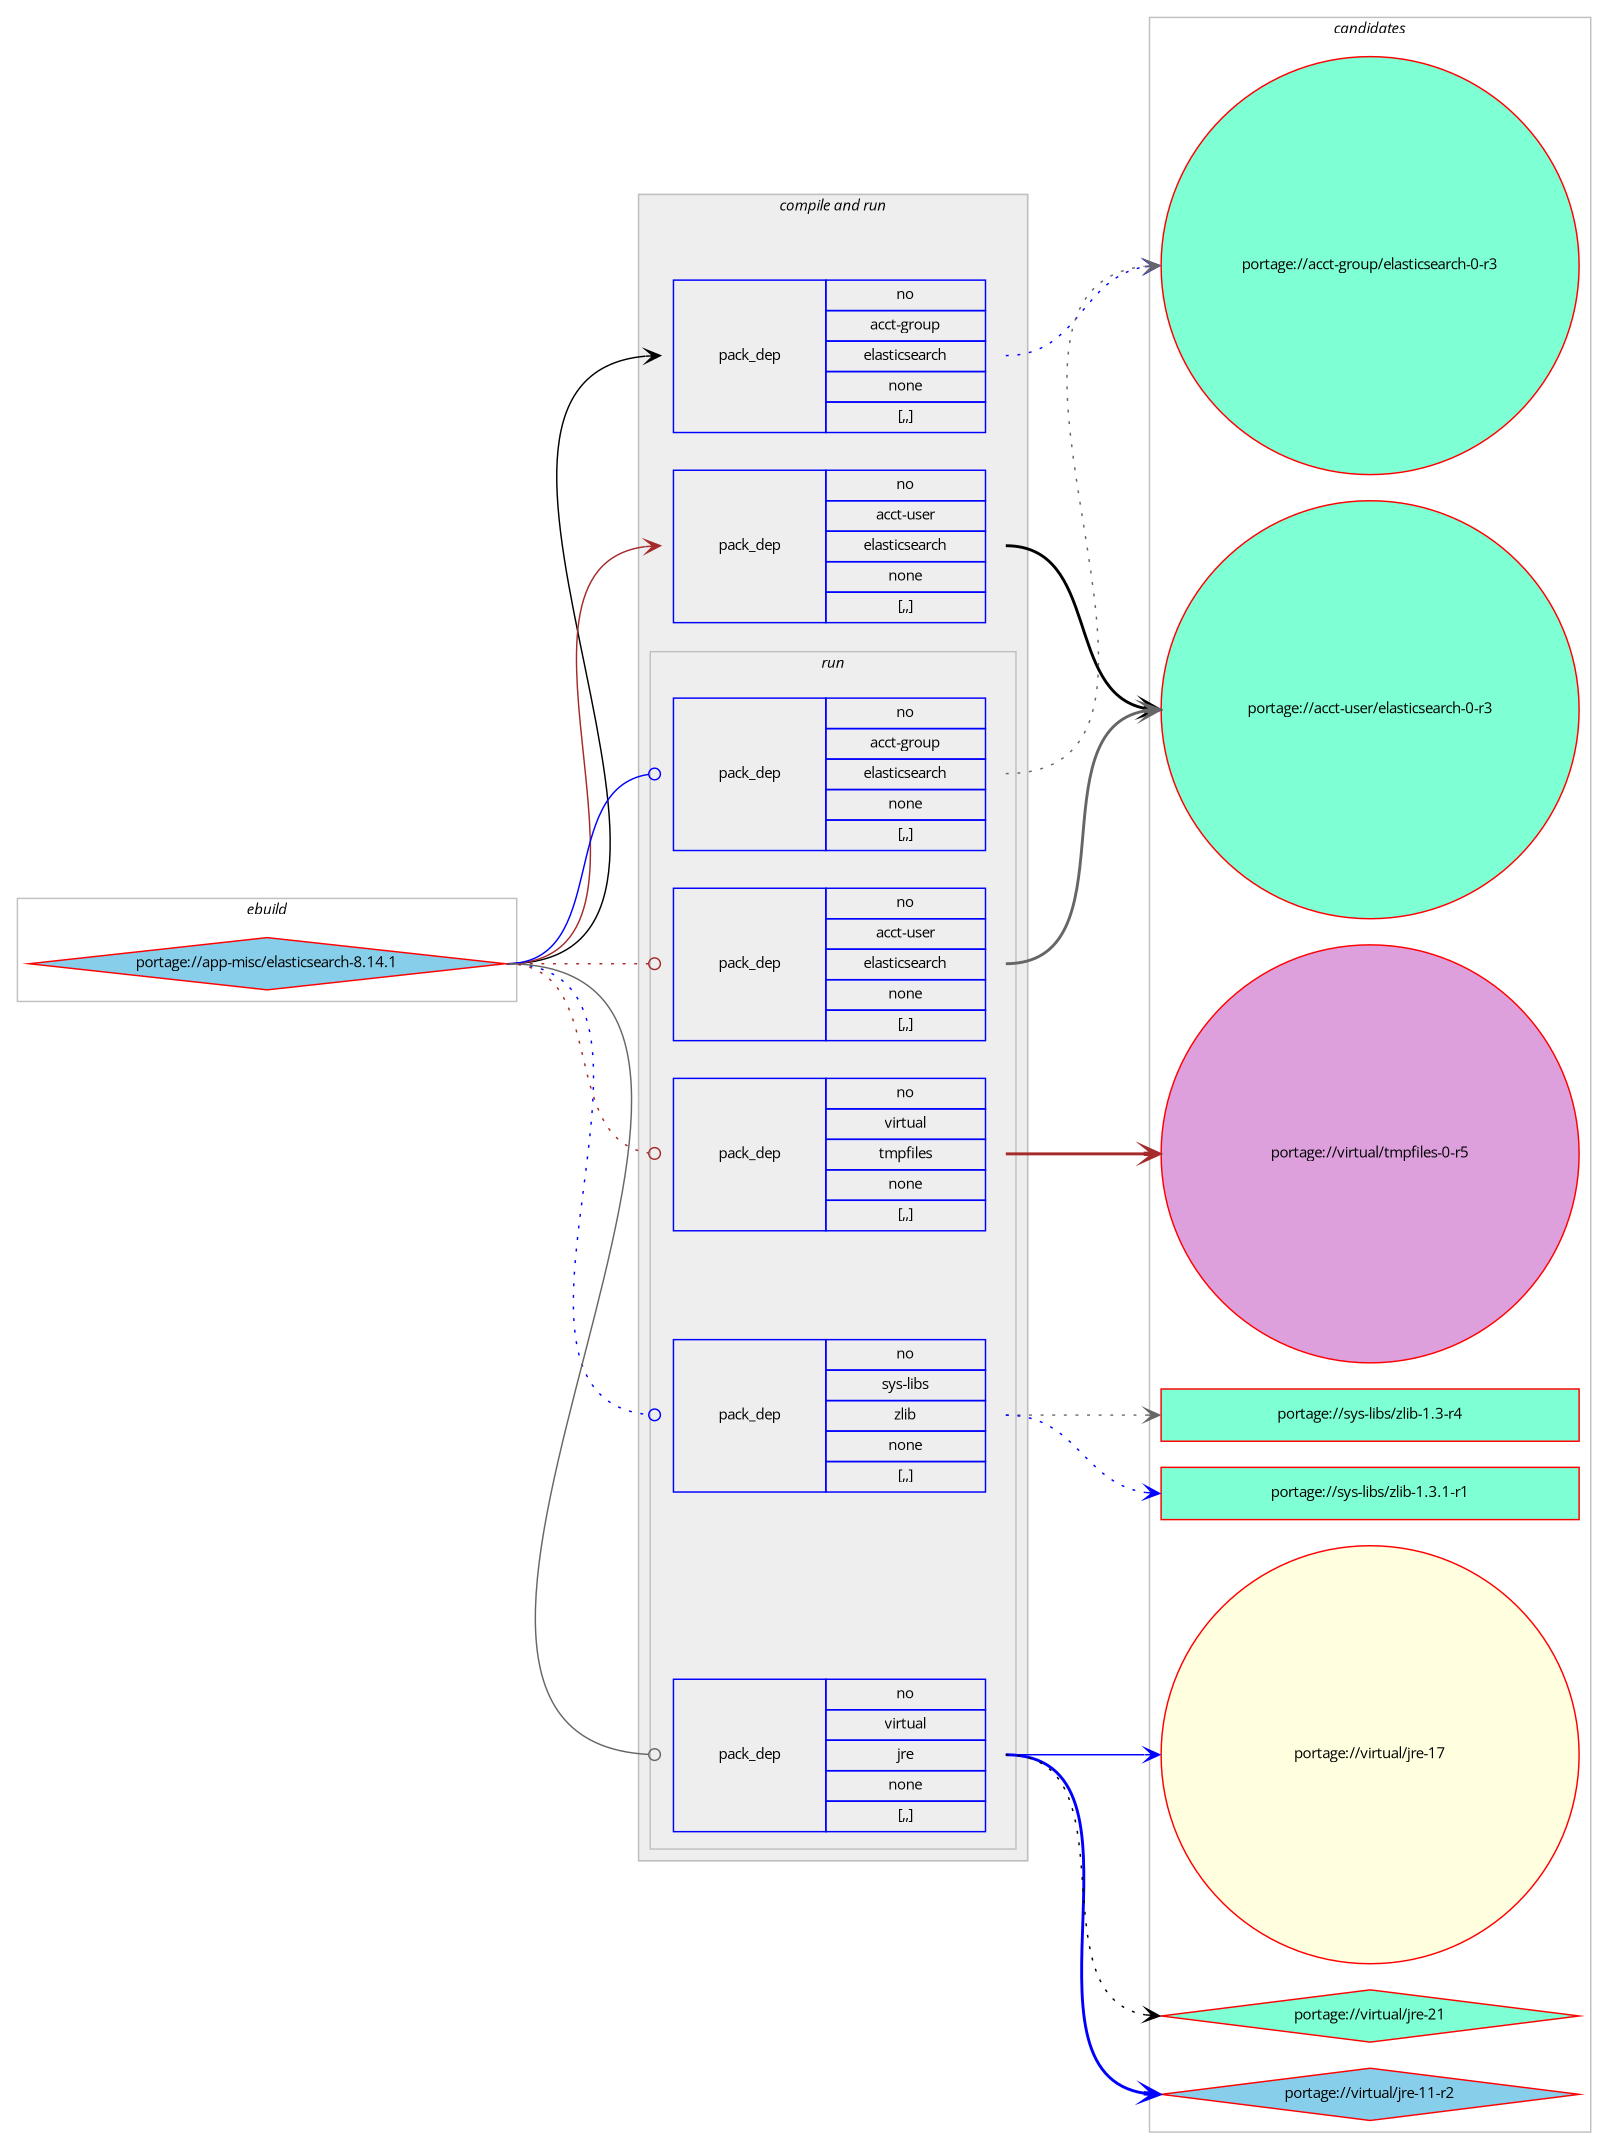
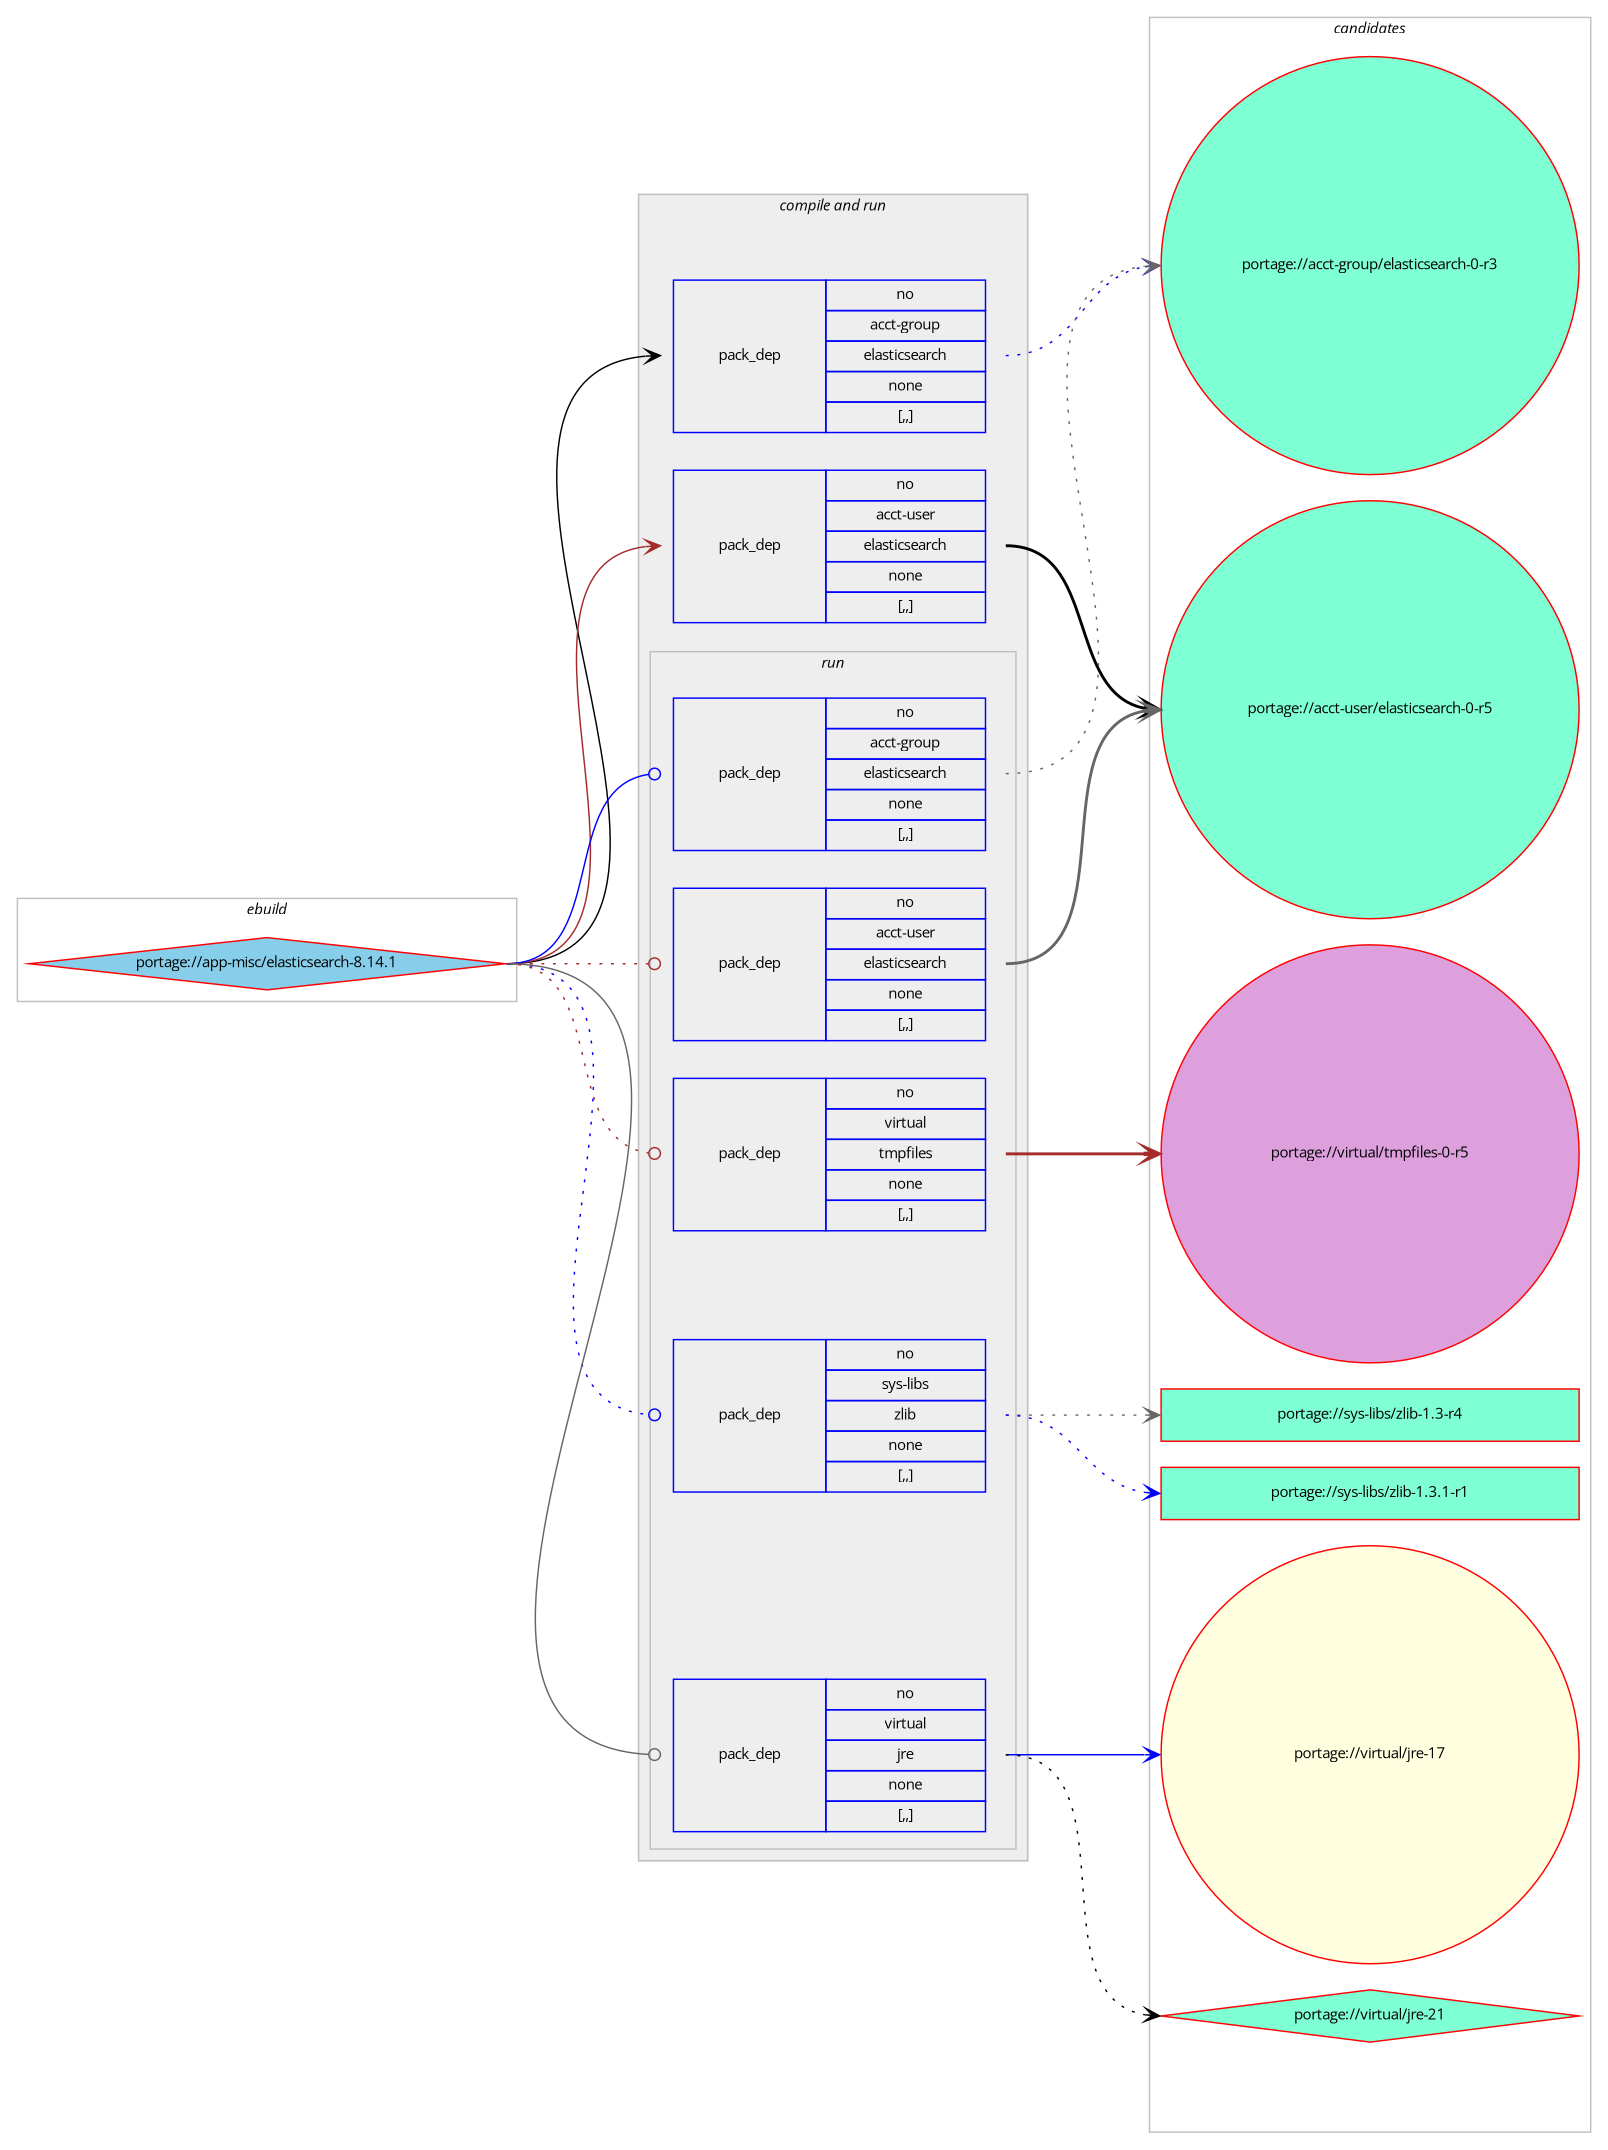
node "portage://acct-user/elasticsearch-0-r3": label "portage://acct-user/elasticsearch-0-r3" -> "portage://acct-user/elasticsearch-0-r5"
node "portage://virtual/jre-11-r2": removed
